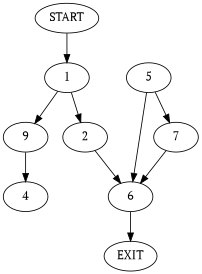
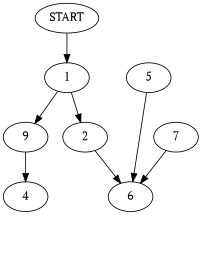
edge "5" -> "7": removed
node "EXIT": removed
